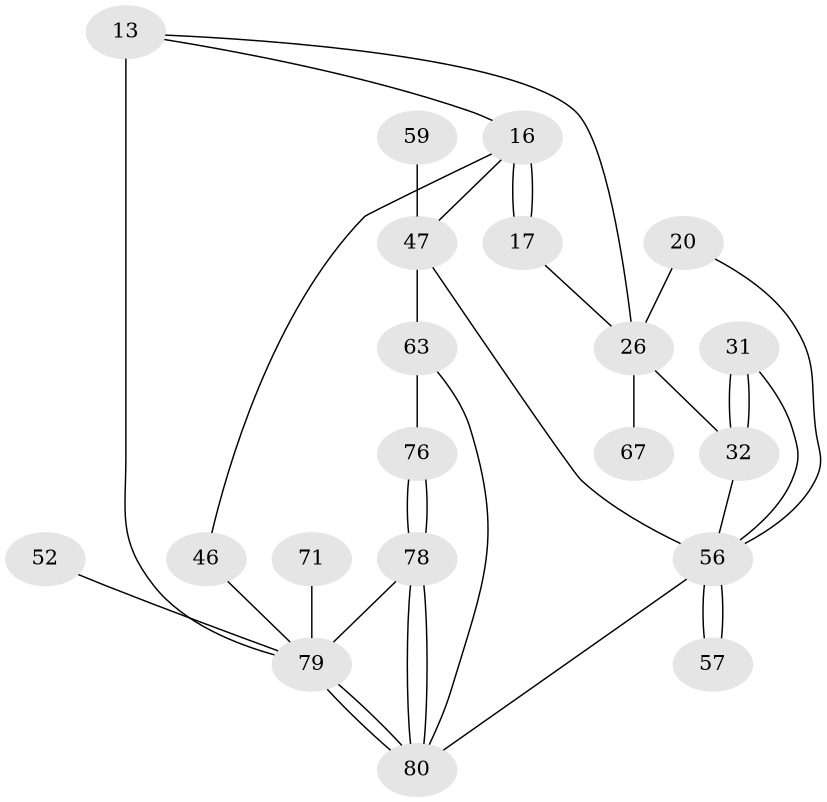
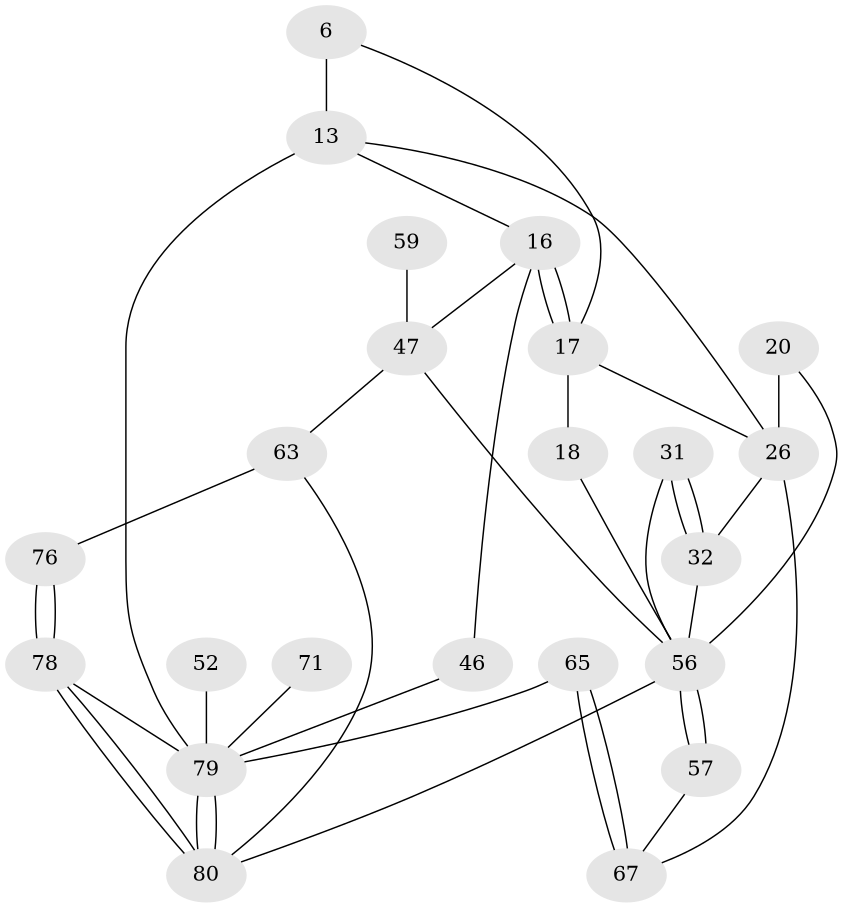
node "6": added
node "18": added
node "65": added
edge "57" -- "67": added
